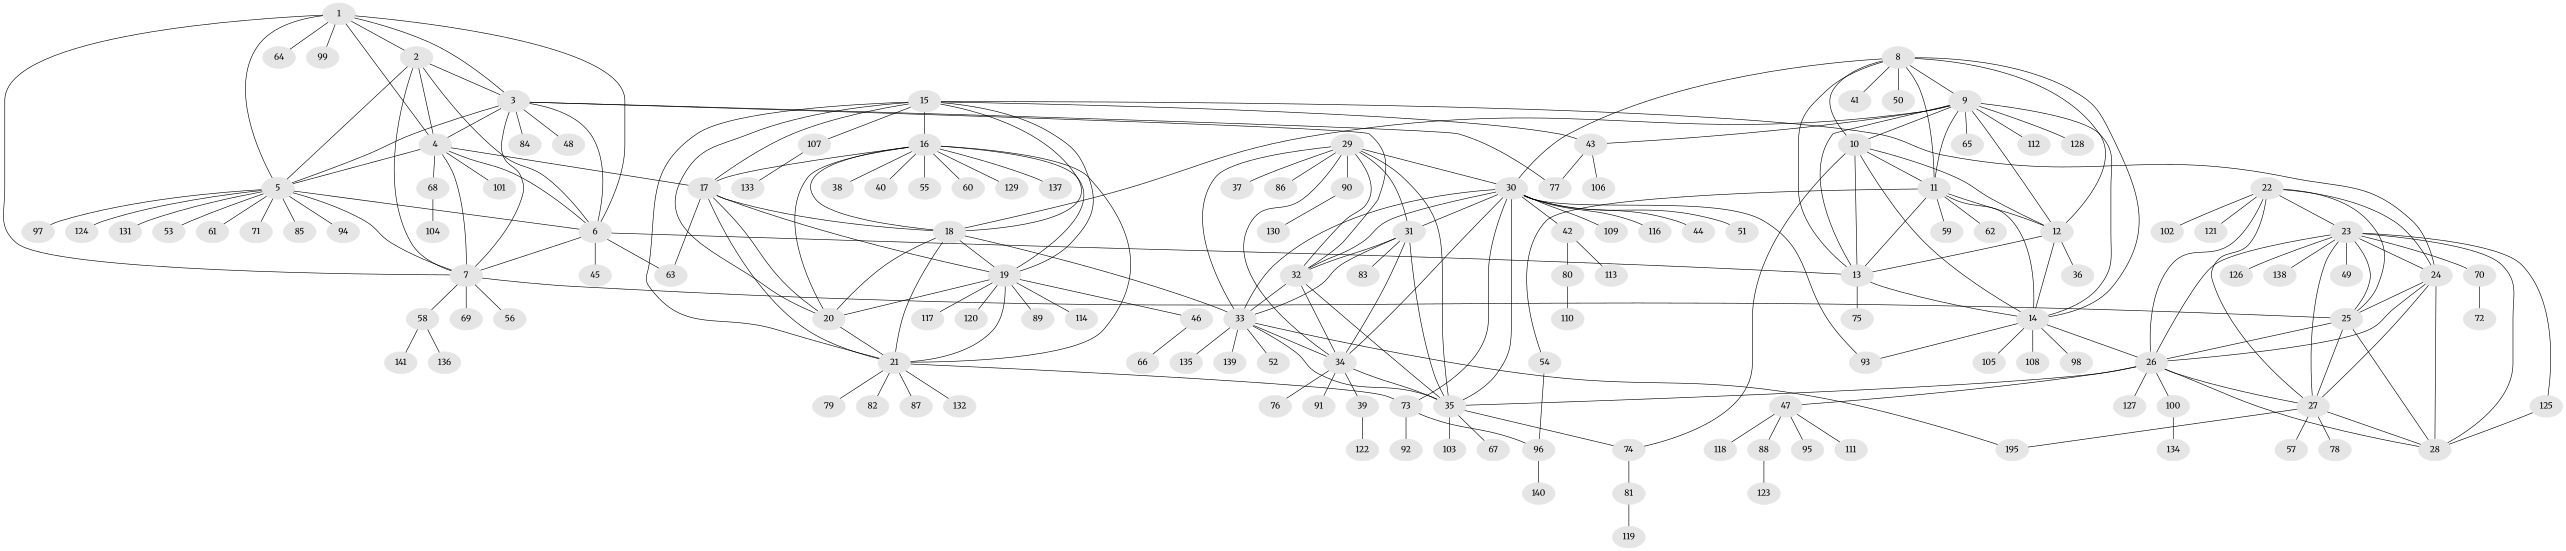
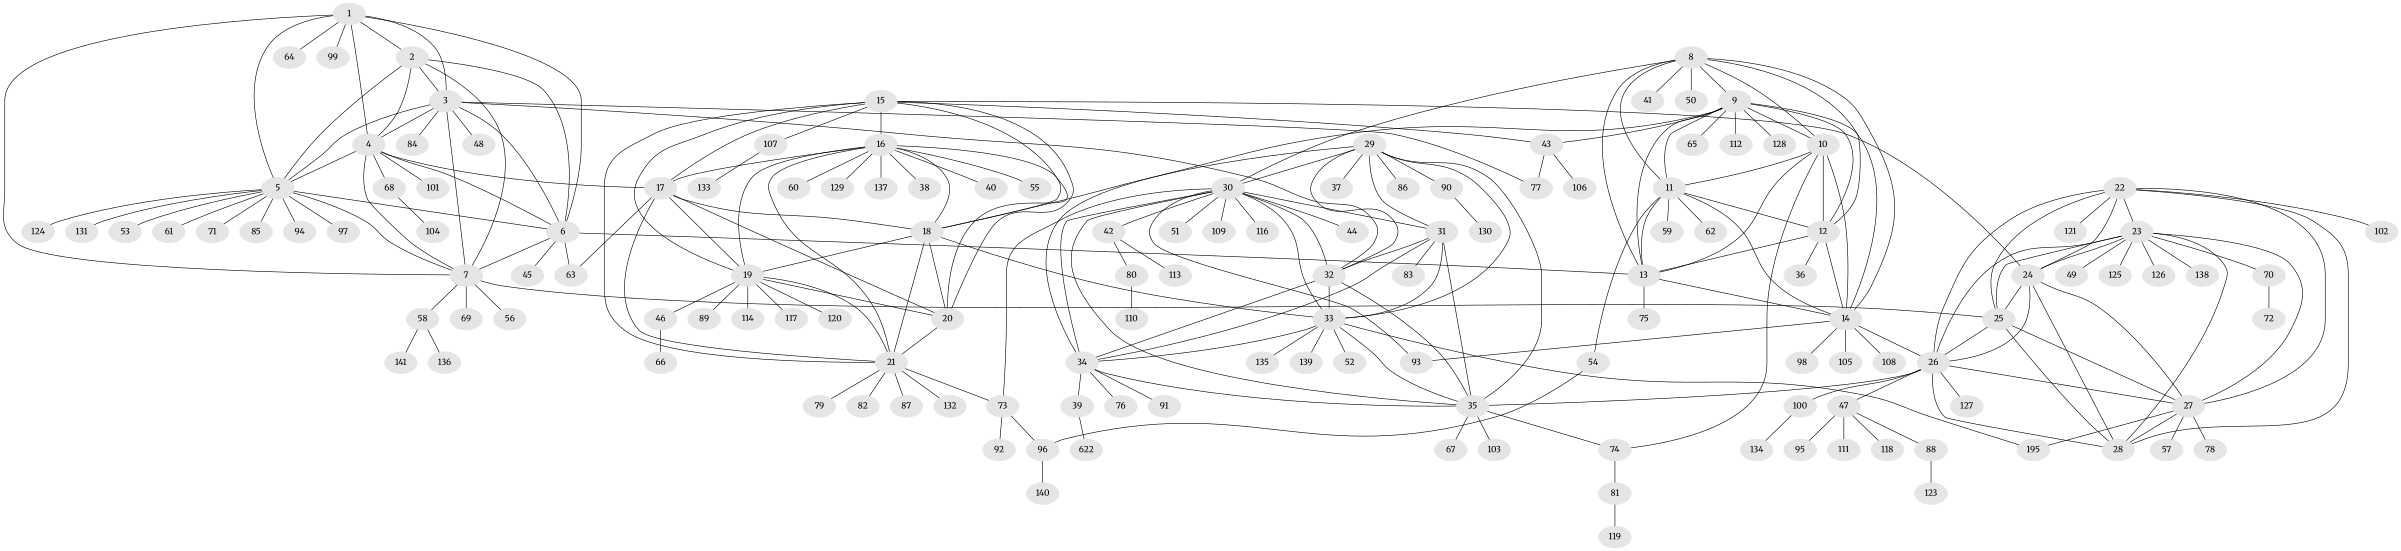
edge "125" -- "28": now "22" -- "28"
node "122": label "122" -> "622"
